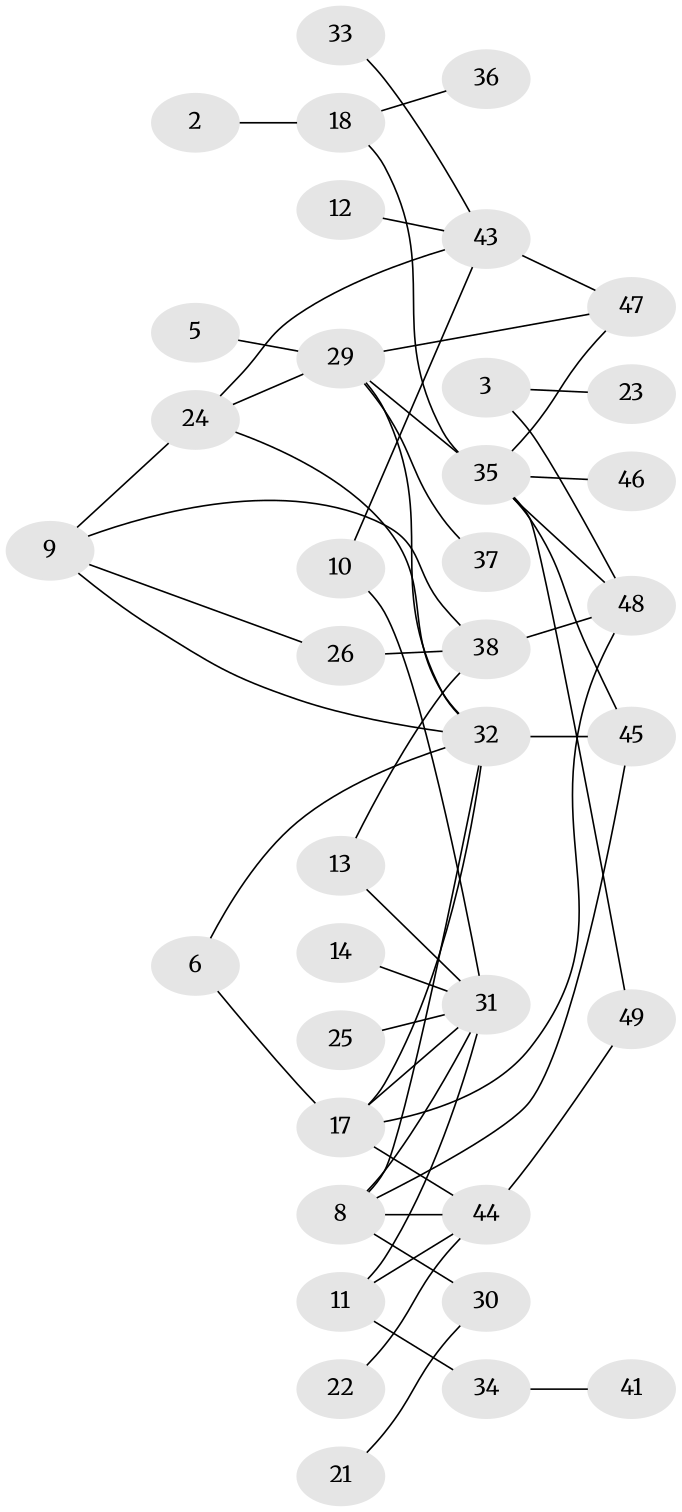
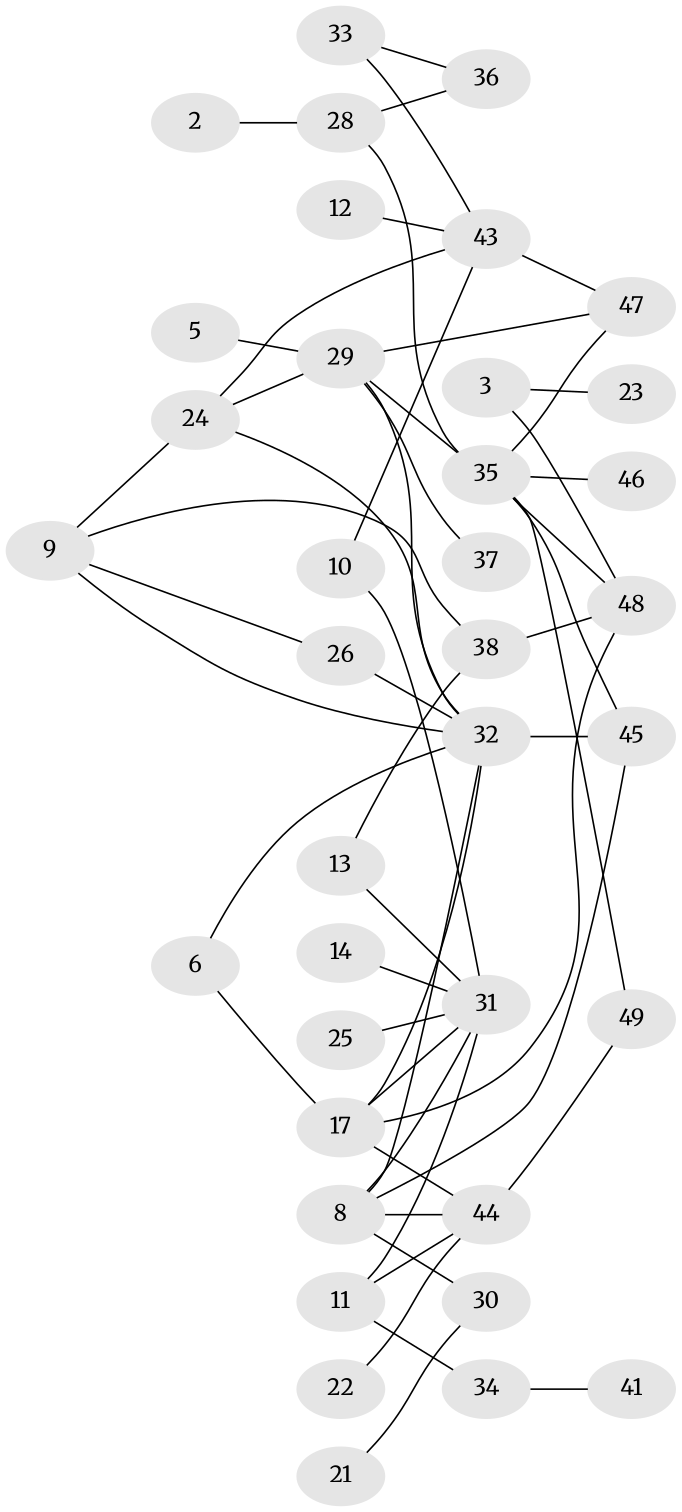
edge "33" -- "36": added
node "18": label "18" -> "28"
edge "38" -- "26": now "32" -- "26"
